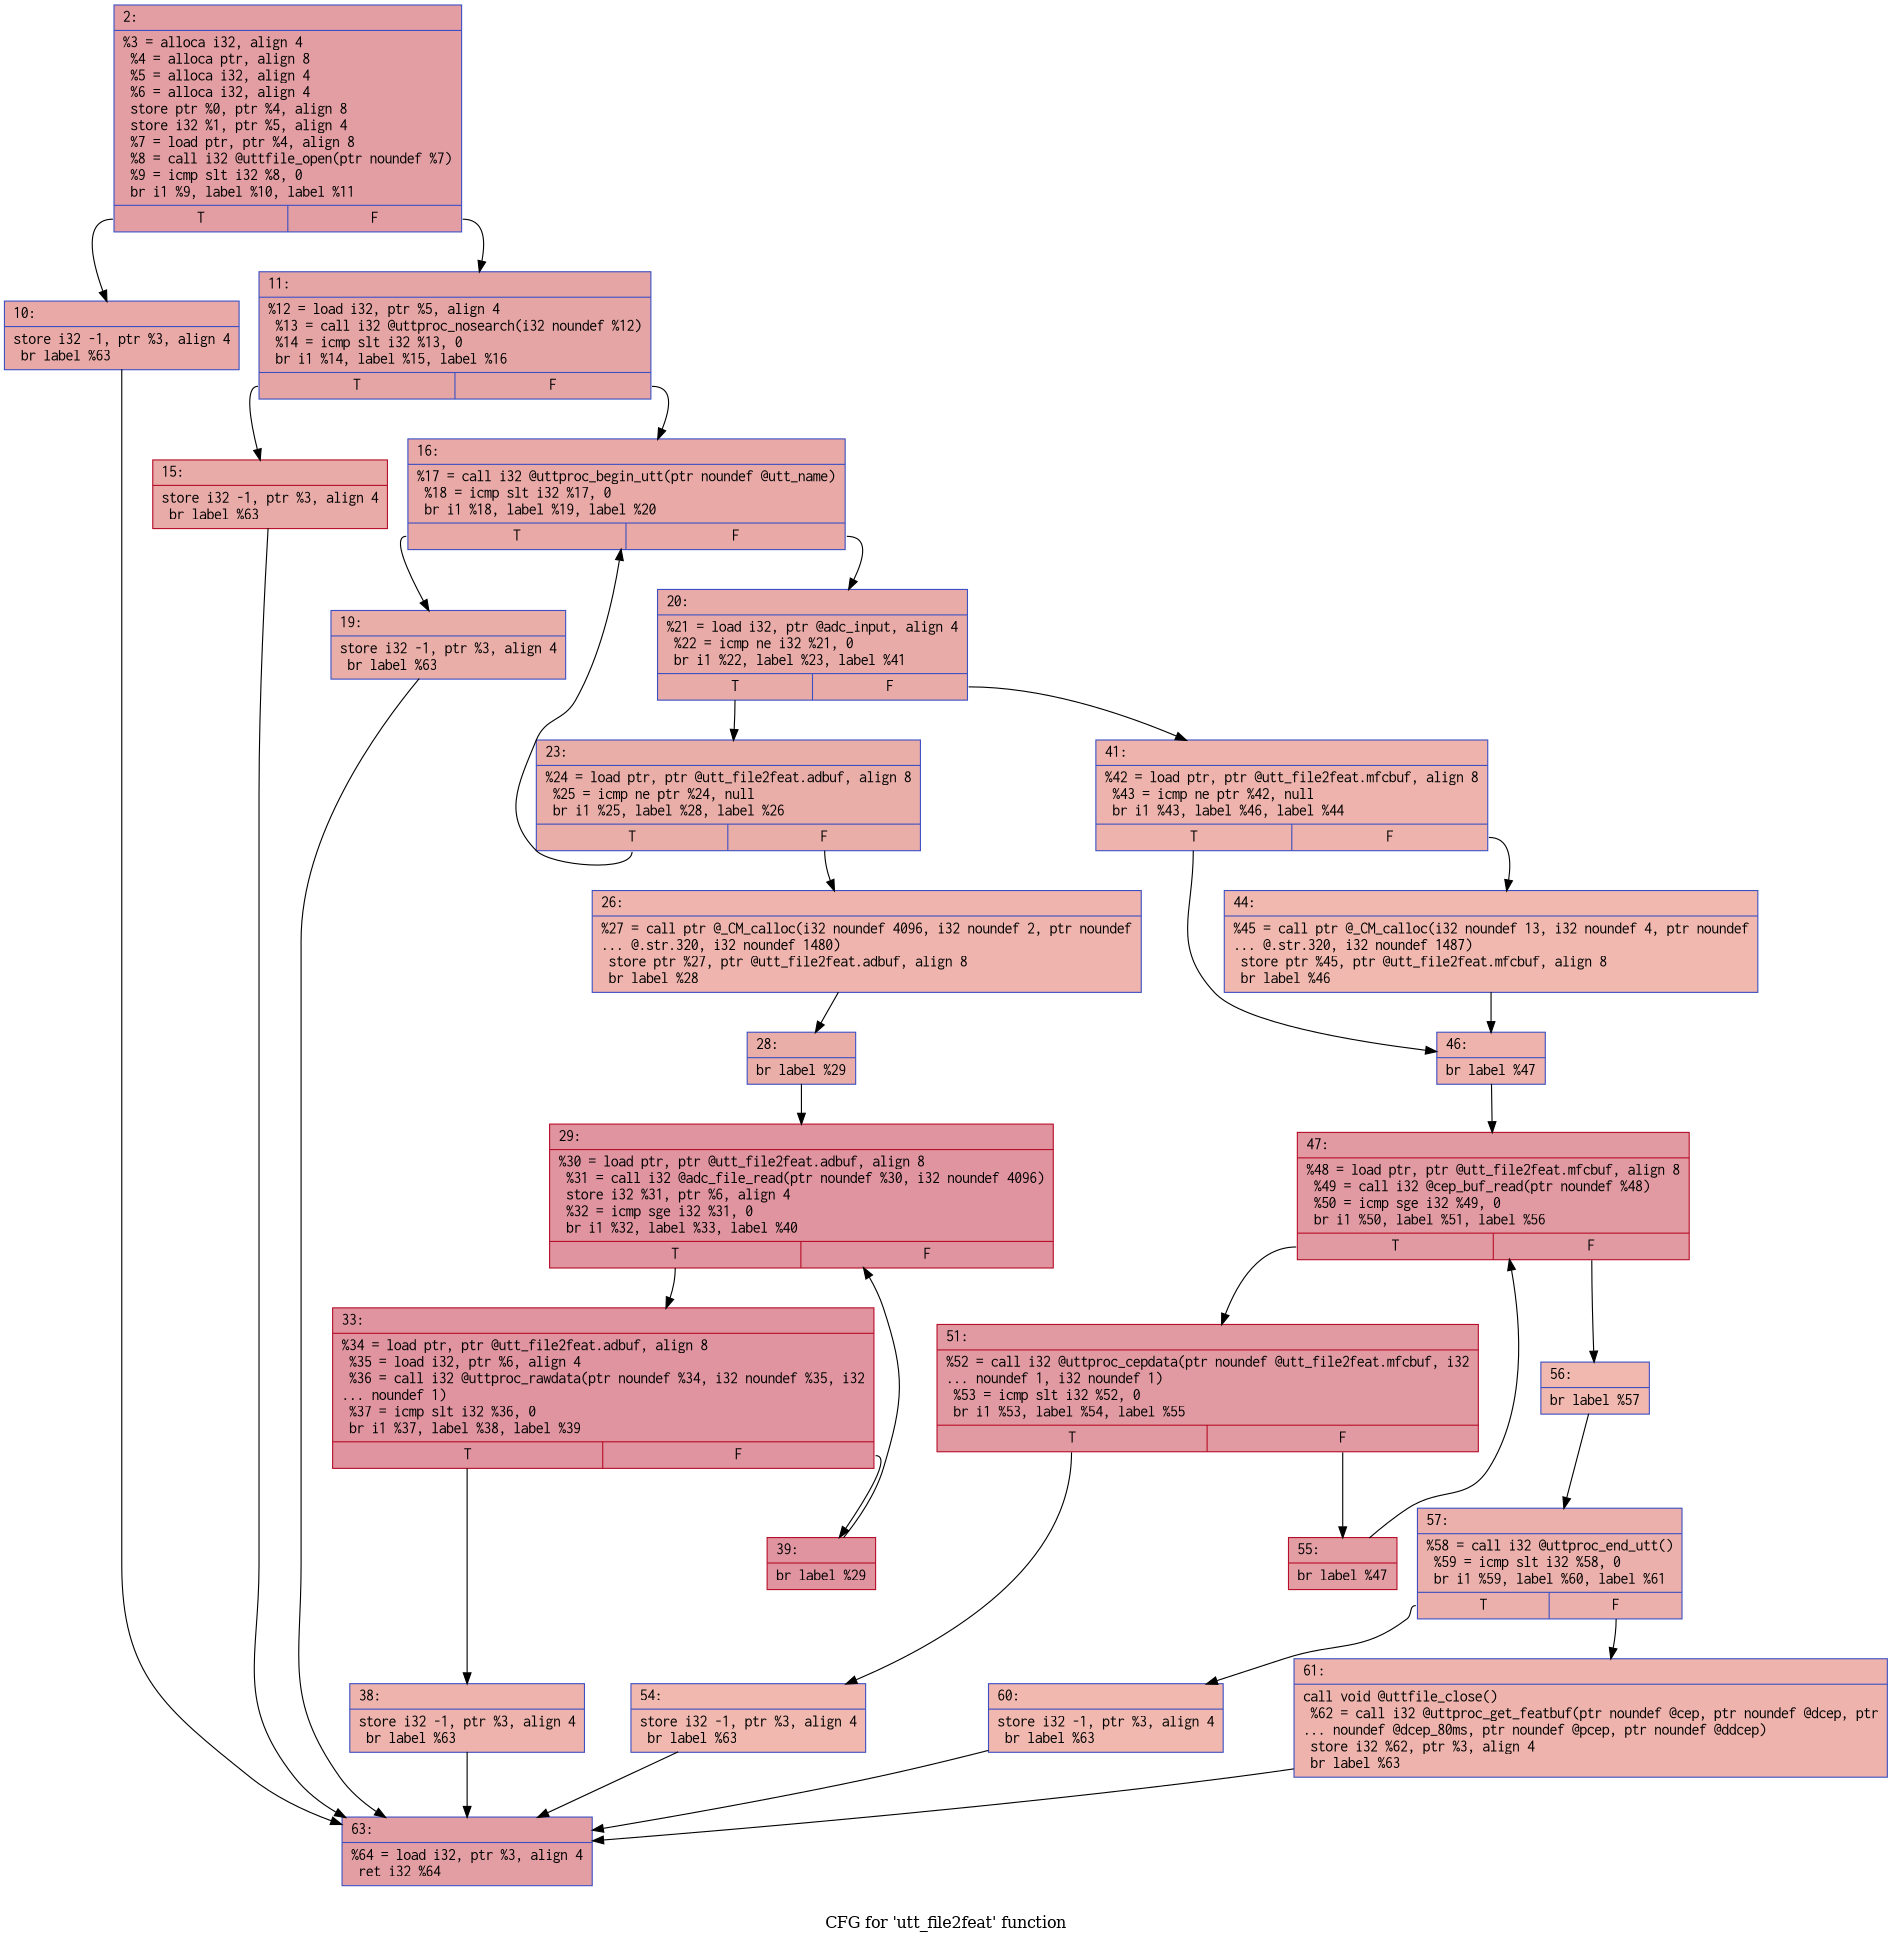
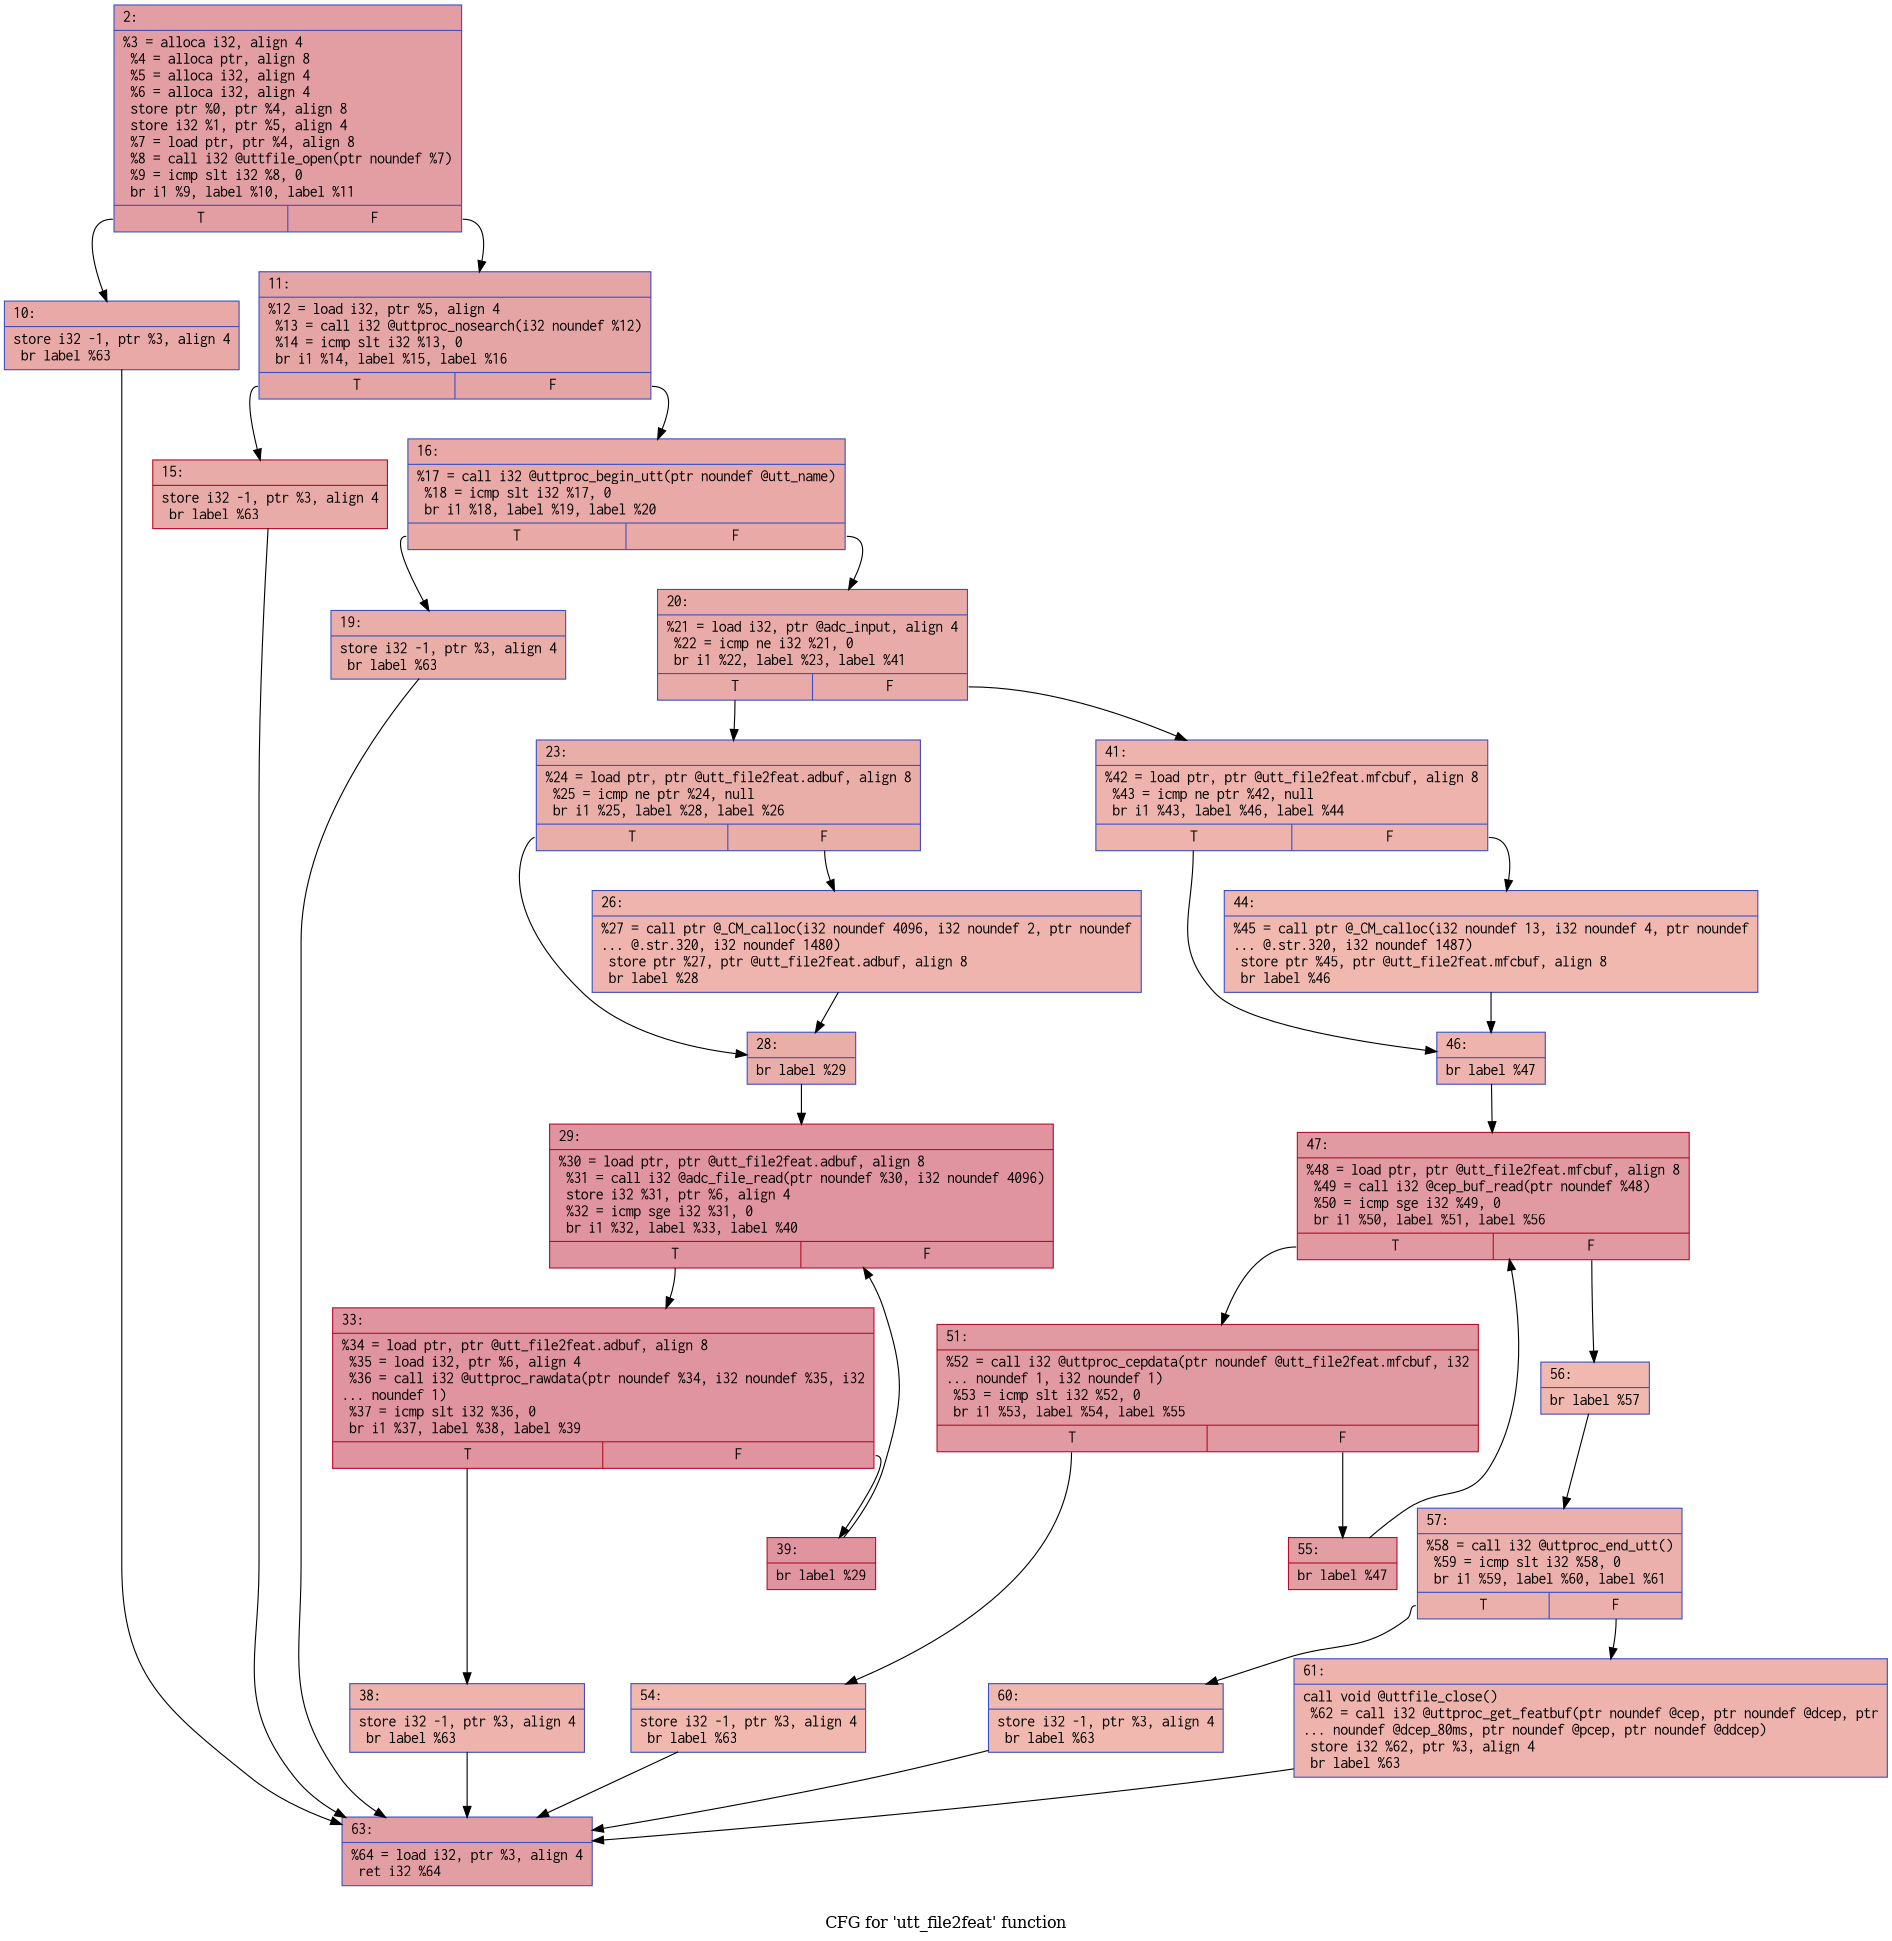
edge "23:" -> "16:": now "23:" -> "28:"
